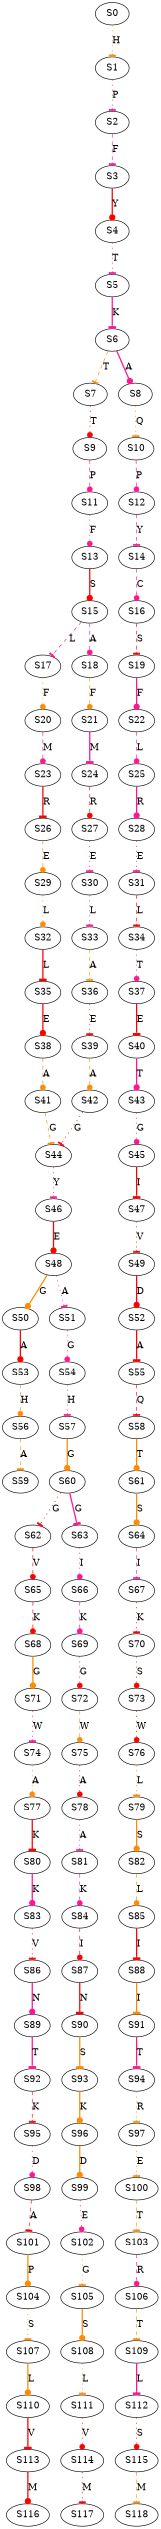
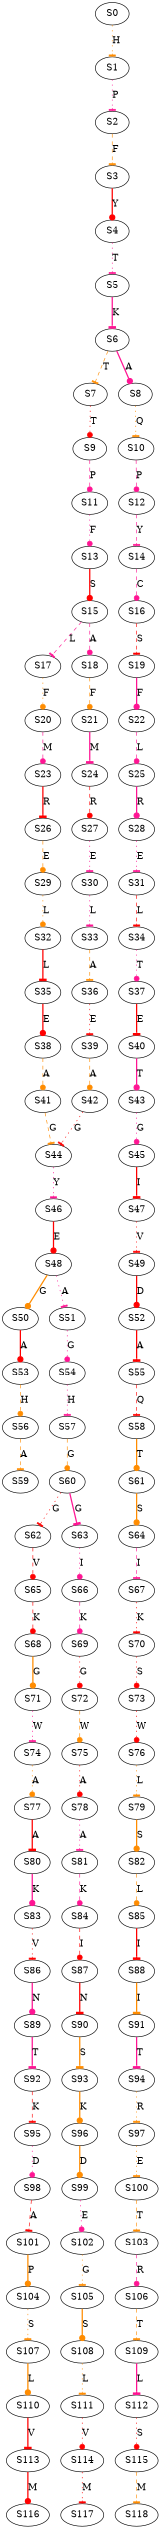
edge "S2" -> "S3": color deeppink -> darkorange
edge "S57" -> "S60": style bold -> dashed
edge "S77" -> "S80": label "K" -> "A"
